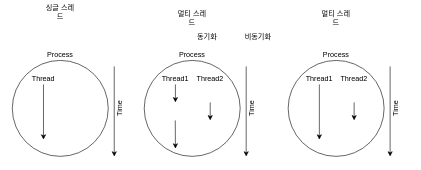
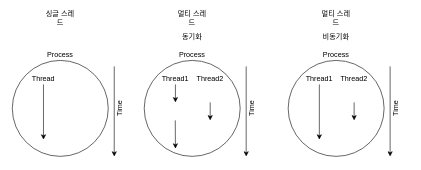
node "싱글 스레드": moved (60, 12) -> (60, 18)
node "동기화": moved (207, 36) -> (192, 36)
node "비동기화": moved (258, 36) -> (336, 36)
